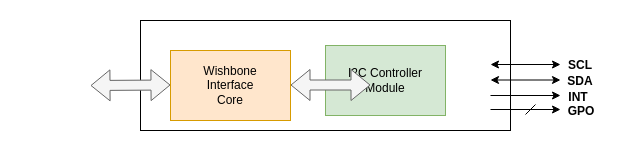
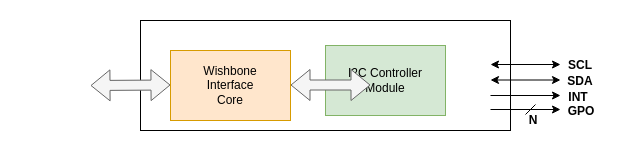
node "N": added
